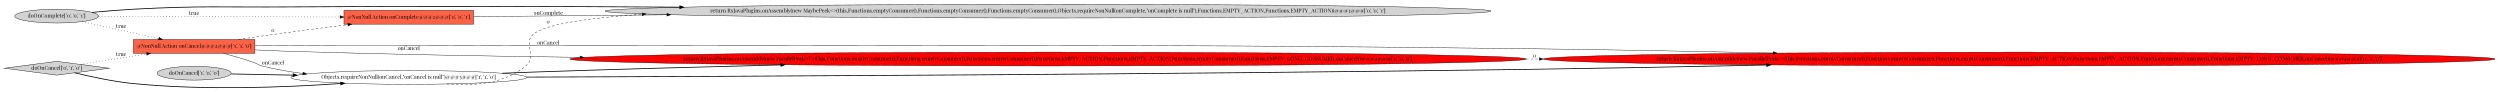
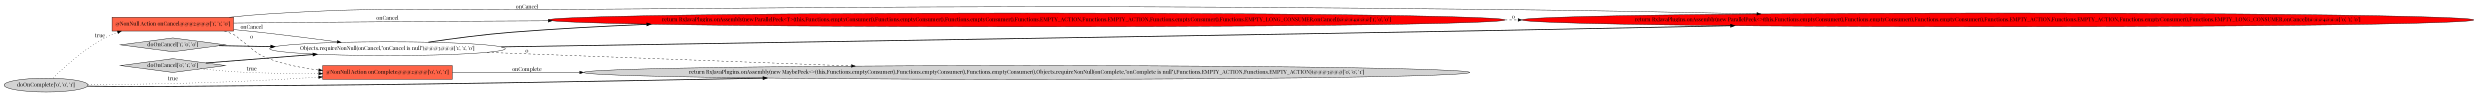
edge "doOnCancel['0', '1', '0']" -> "@NonNull Action onCancel@@@2@@@['1', '1', '0']": now "doOnCancel['0', '1', '0']" -> "@NonNull Action onComplete@@@2@@@['0', '0', '1']"
node "doOnCancel['1', '0', '0']": shape ellipse -> diamond
